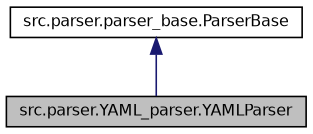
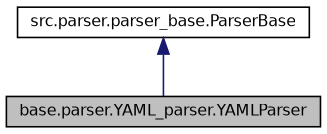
node "src.parser.YAML_parser.YAMLParser": label "src.parser.YAML_parser.YAMLParser" -> "base.parser.YAML_parser.YAMLParser"
